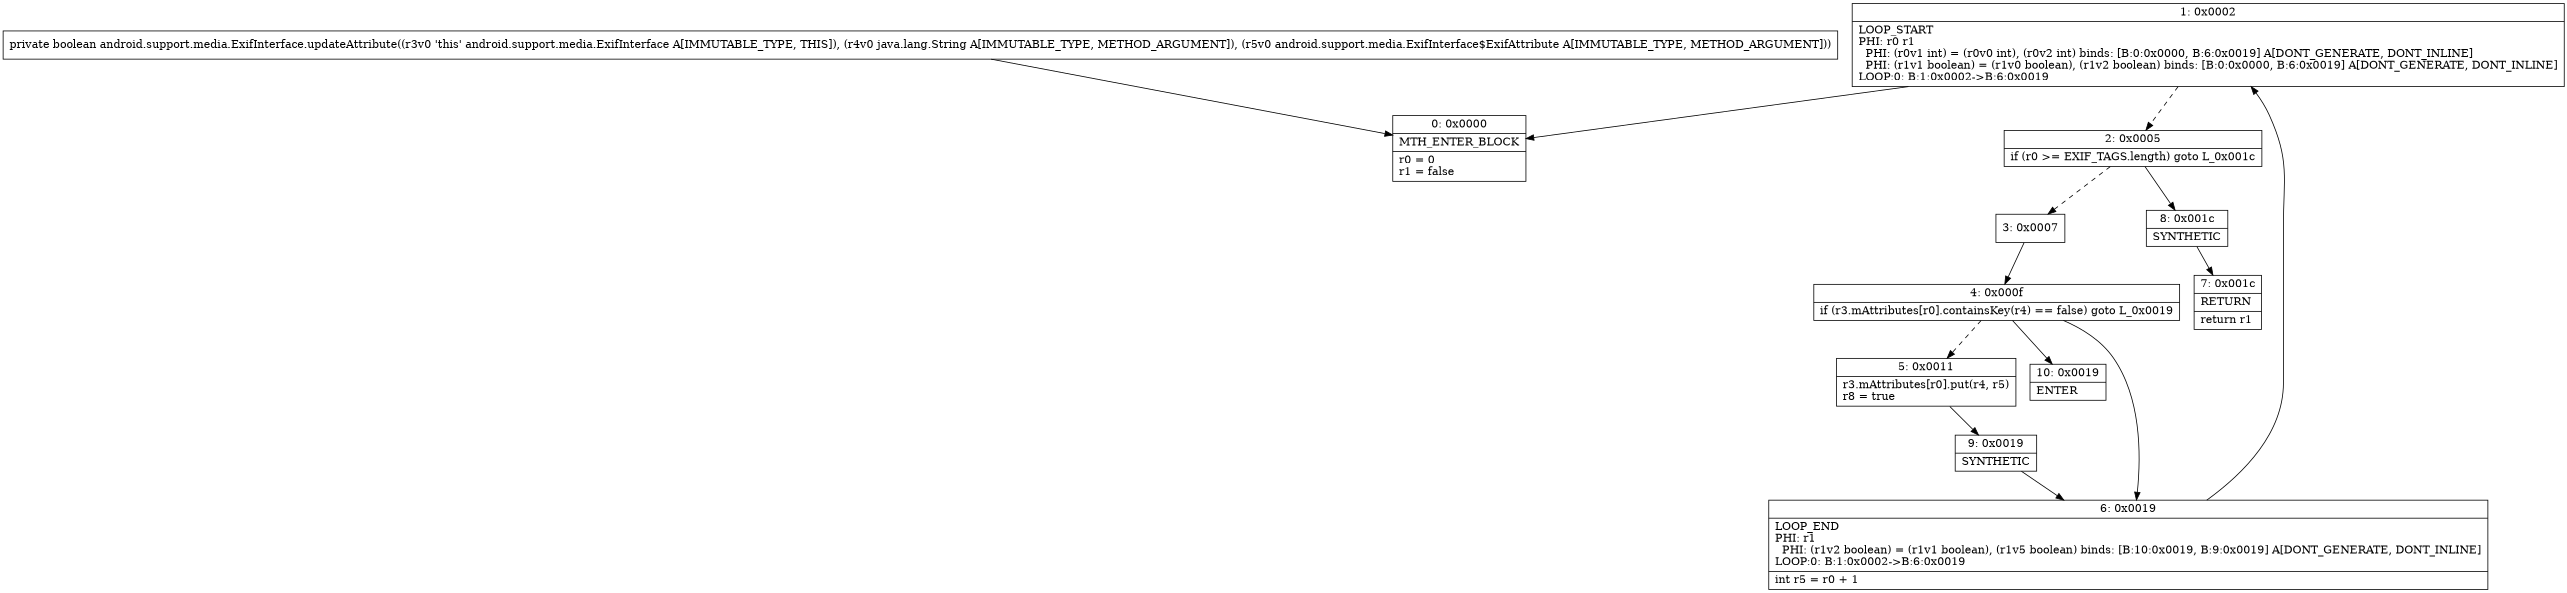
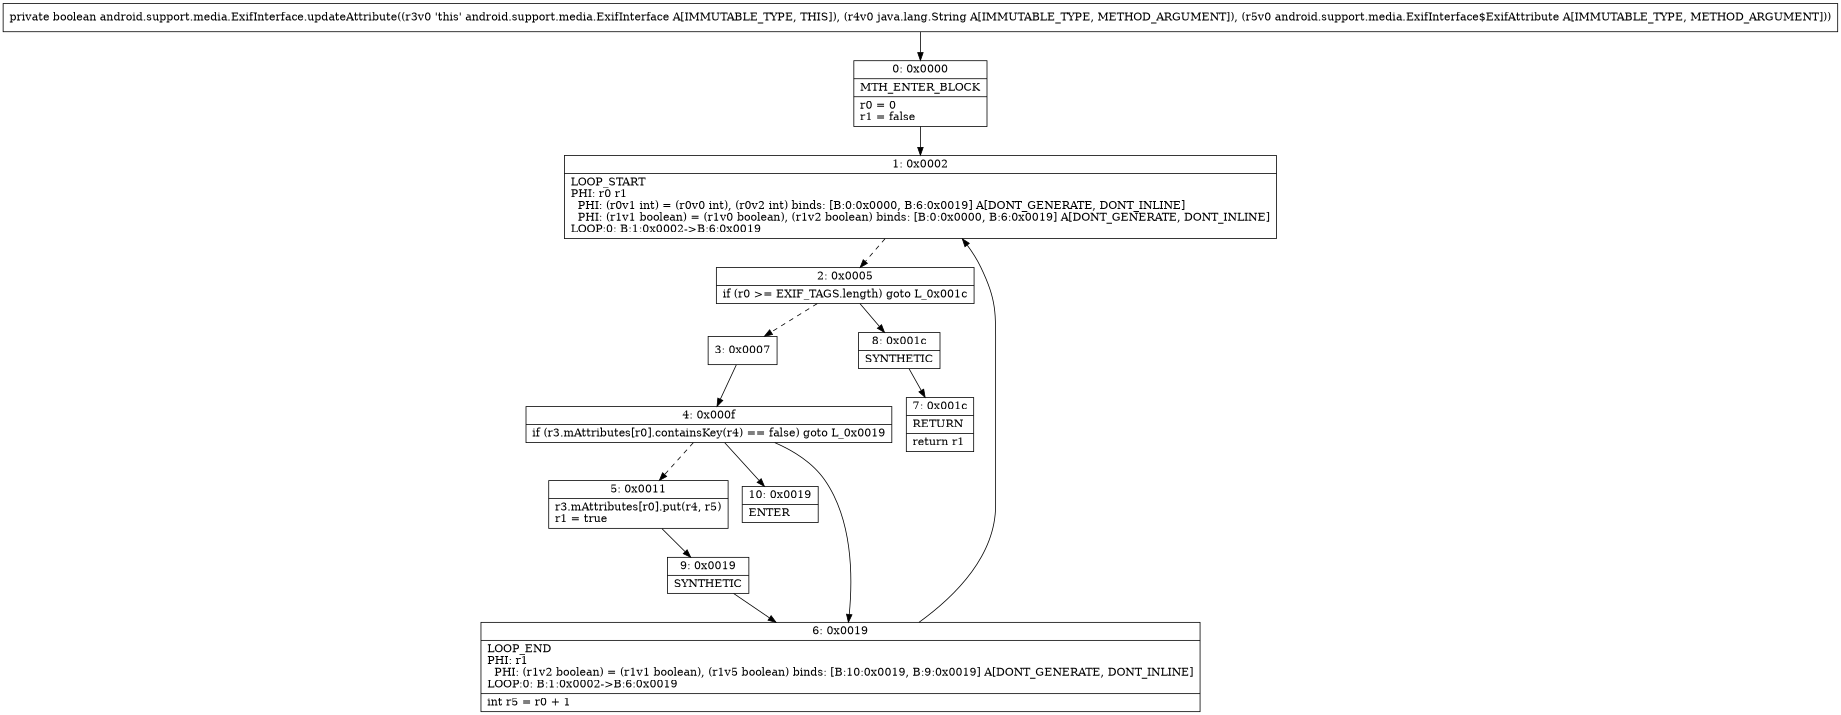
edge "1: 0x0002" -> "0: 0x0000": reversed
node "5: 0x0011": text "r8 = true" -> "r1 = true"
